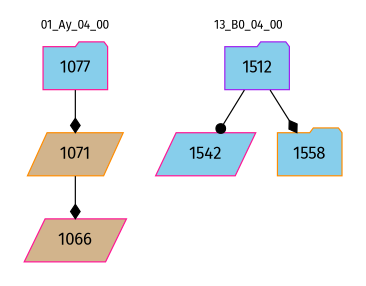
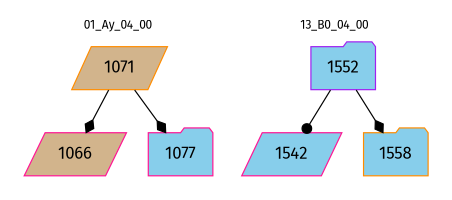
node "1512": label "1512" -> "1552"
edge "1077" -> "1071": reversed
